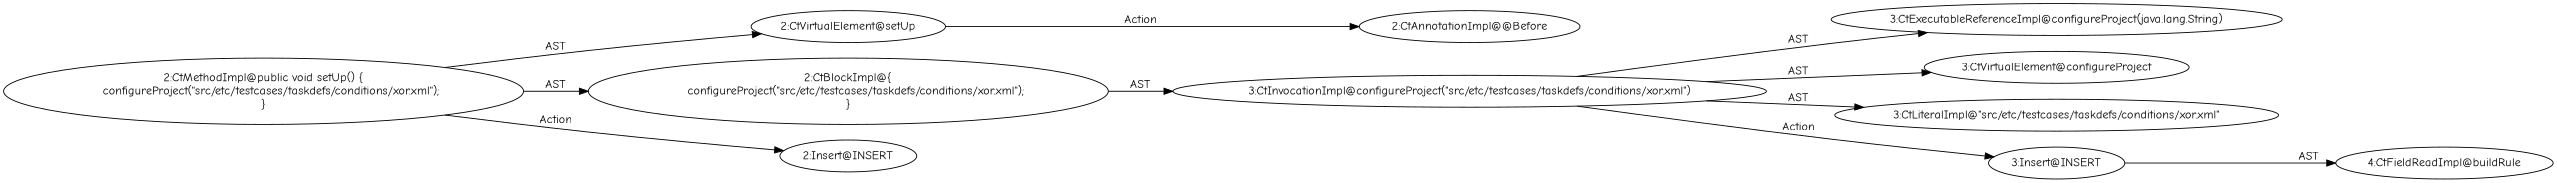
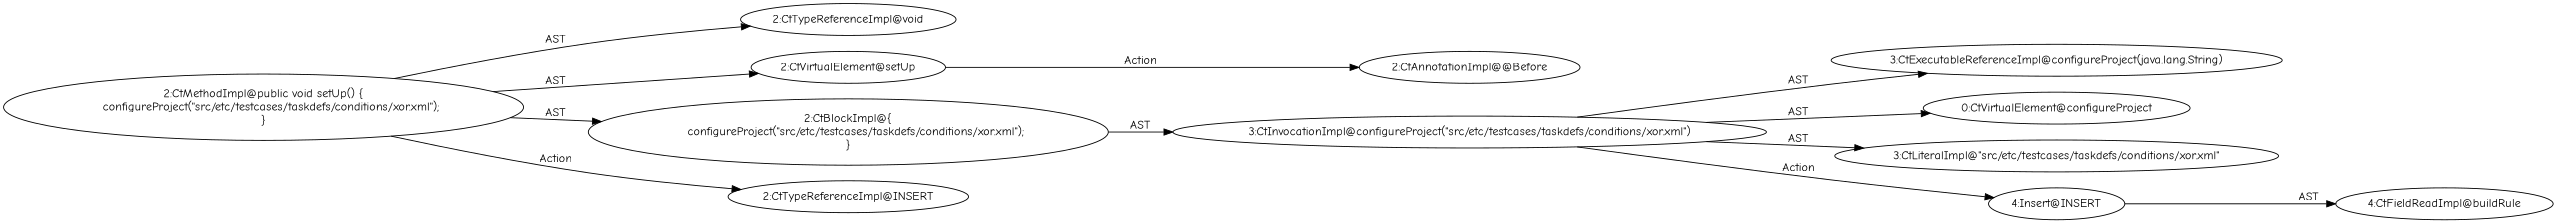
node "2:CtTypeReferenceImpl@void": added
node "3:CtVirtualElement@configureProject": label "3:CtVirtualElement@configureProject" -> "0:CtVirtualElement@configureProject"
node "2:Insert@INSERT": label "2:Insert@INSERT" -> "2:CtTypeReferenceImpl@INSERT"
node "3:Insert@INSERT": label "3:Insert@INSERT" -> "4:Insert@INSERT"
